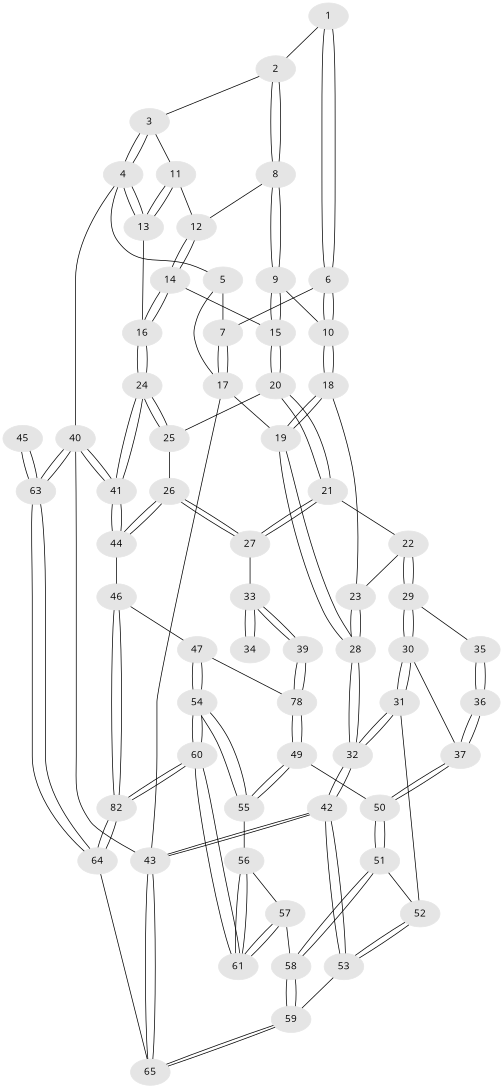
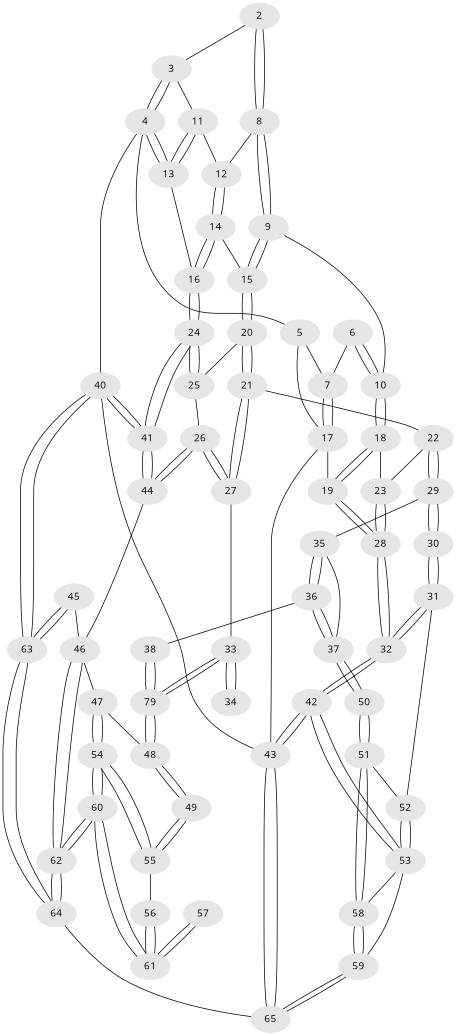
node "1": removed
edge "45" -- "46": added
node "38": added
node "39": label "39" -> "79"
edge "30" -- "37": now "35" -- "37"
node "78": label "78" -> "48"
edge "49" -- "50": removed
node "82": label "82" -> "62"
edge "56" -- "57": removed
edge "57" -- "58": now "53" -- "58"
